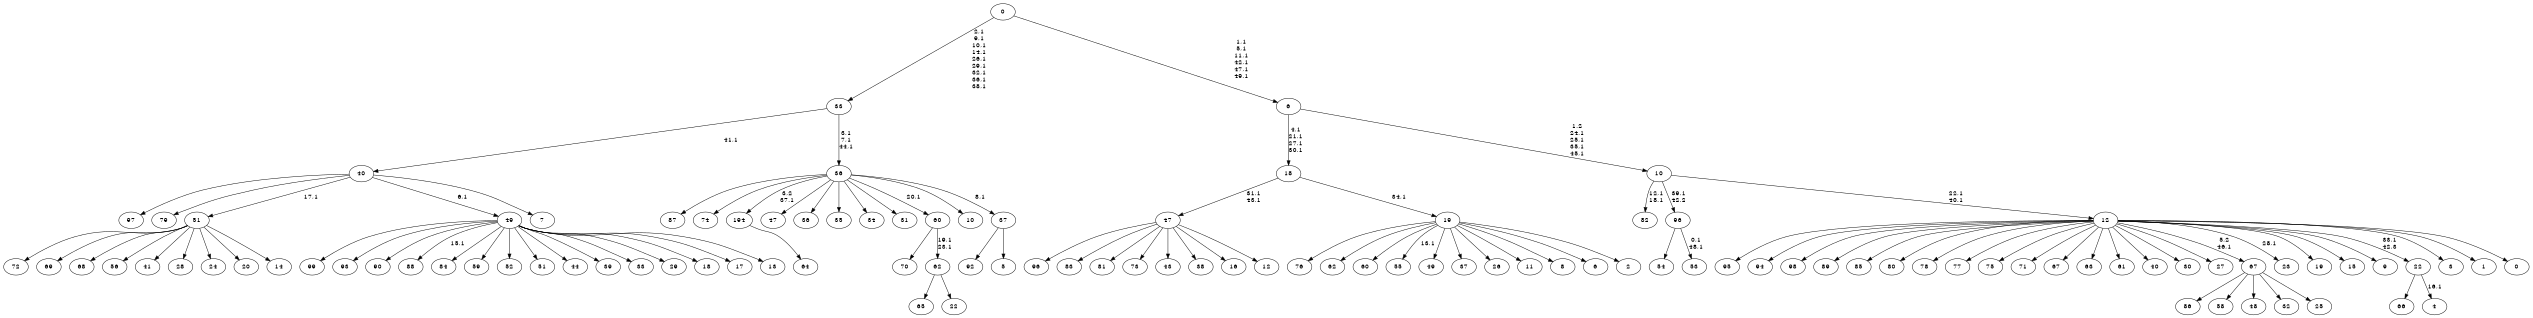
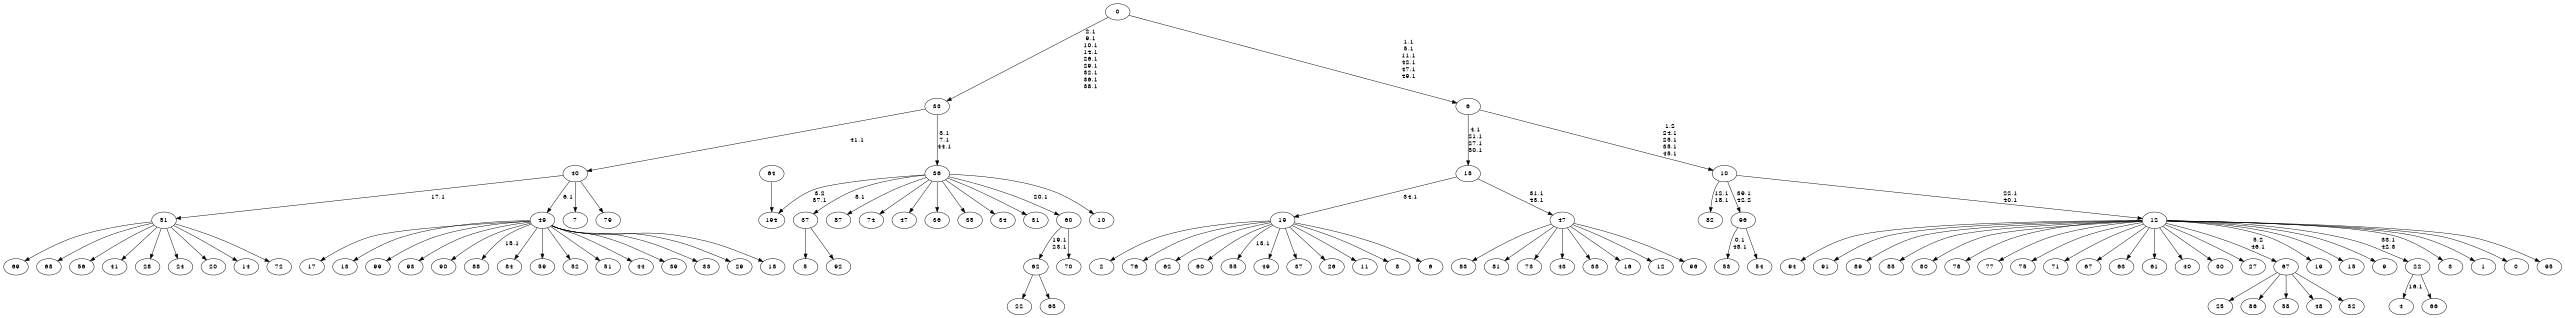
node "97": removed
edge "194" -> "64": reversed
node "98": label "98" -> "91"
node "23": removed
